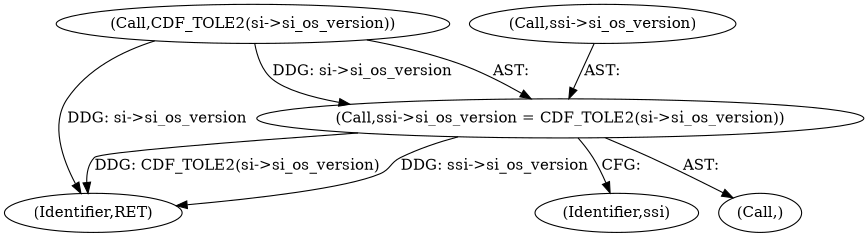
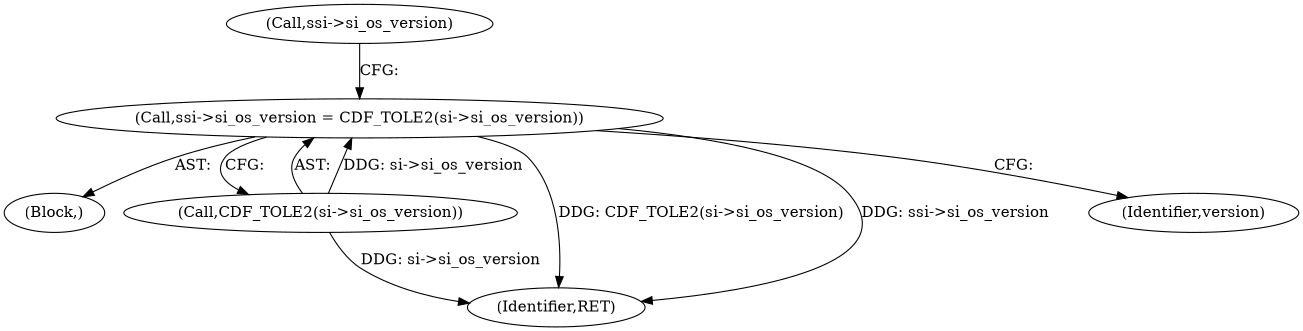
edge "(Call,ssi->si_os_version)" -> "(Call,ssi->si_os_version = CDF_TOLE2(si->si_os_version))": label "AST: " -> "CFG: "
edge "(Call,ssi->si_os_version = CDF_TOLE2(si->si_os_version))" -> "(Call,CDF_TOLE2(si->si_os_version))": added, label "CFG:"
node "(Identifier,ssi)": label "(Identifier,ssi)" -> "(Identifier,version)"
node "(Call,)": label "(Call,)" -> "(Block,)"
